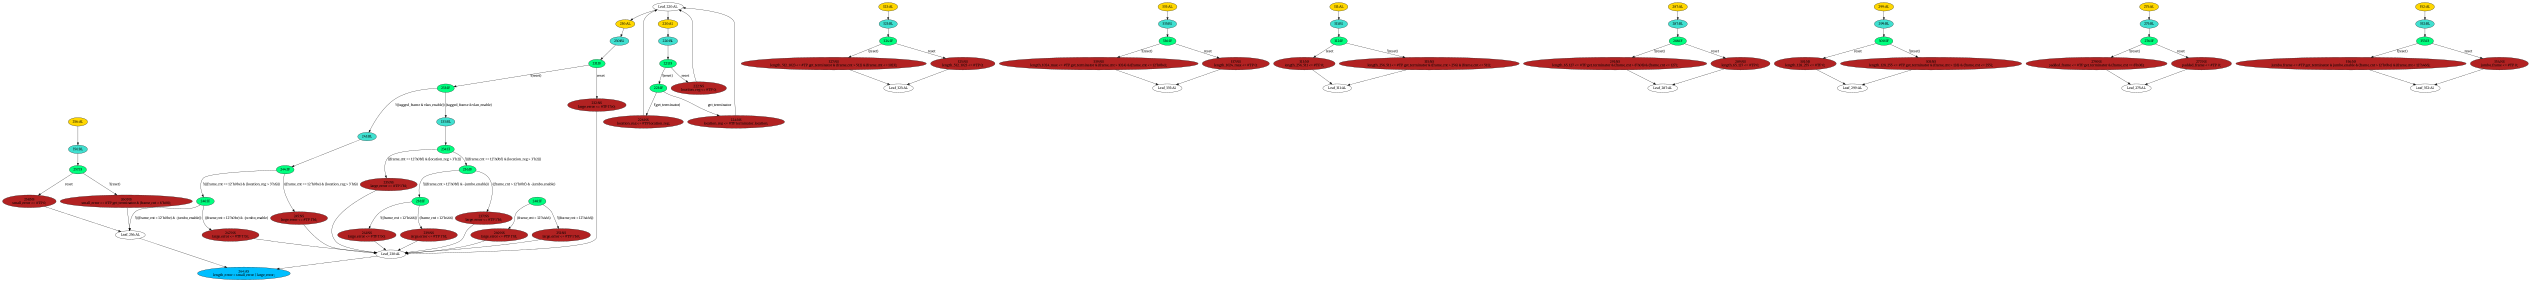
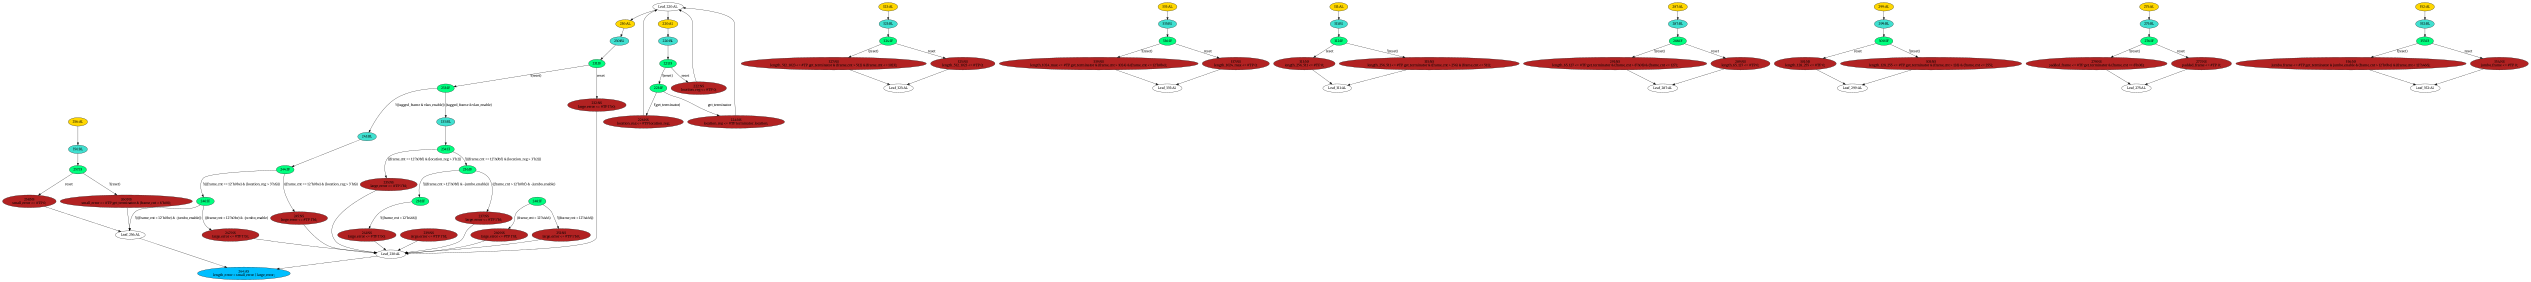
edge "238:IF" -> "239:NS large_error <= #TP 1'b1;": removed, label "(frame_cnt > 12'h466)"
